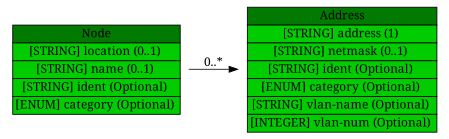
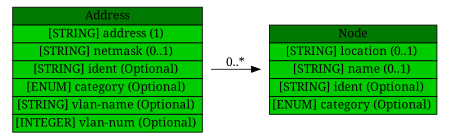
edge "Node" -> "Address": reversed
